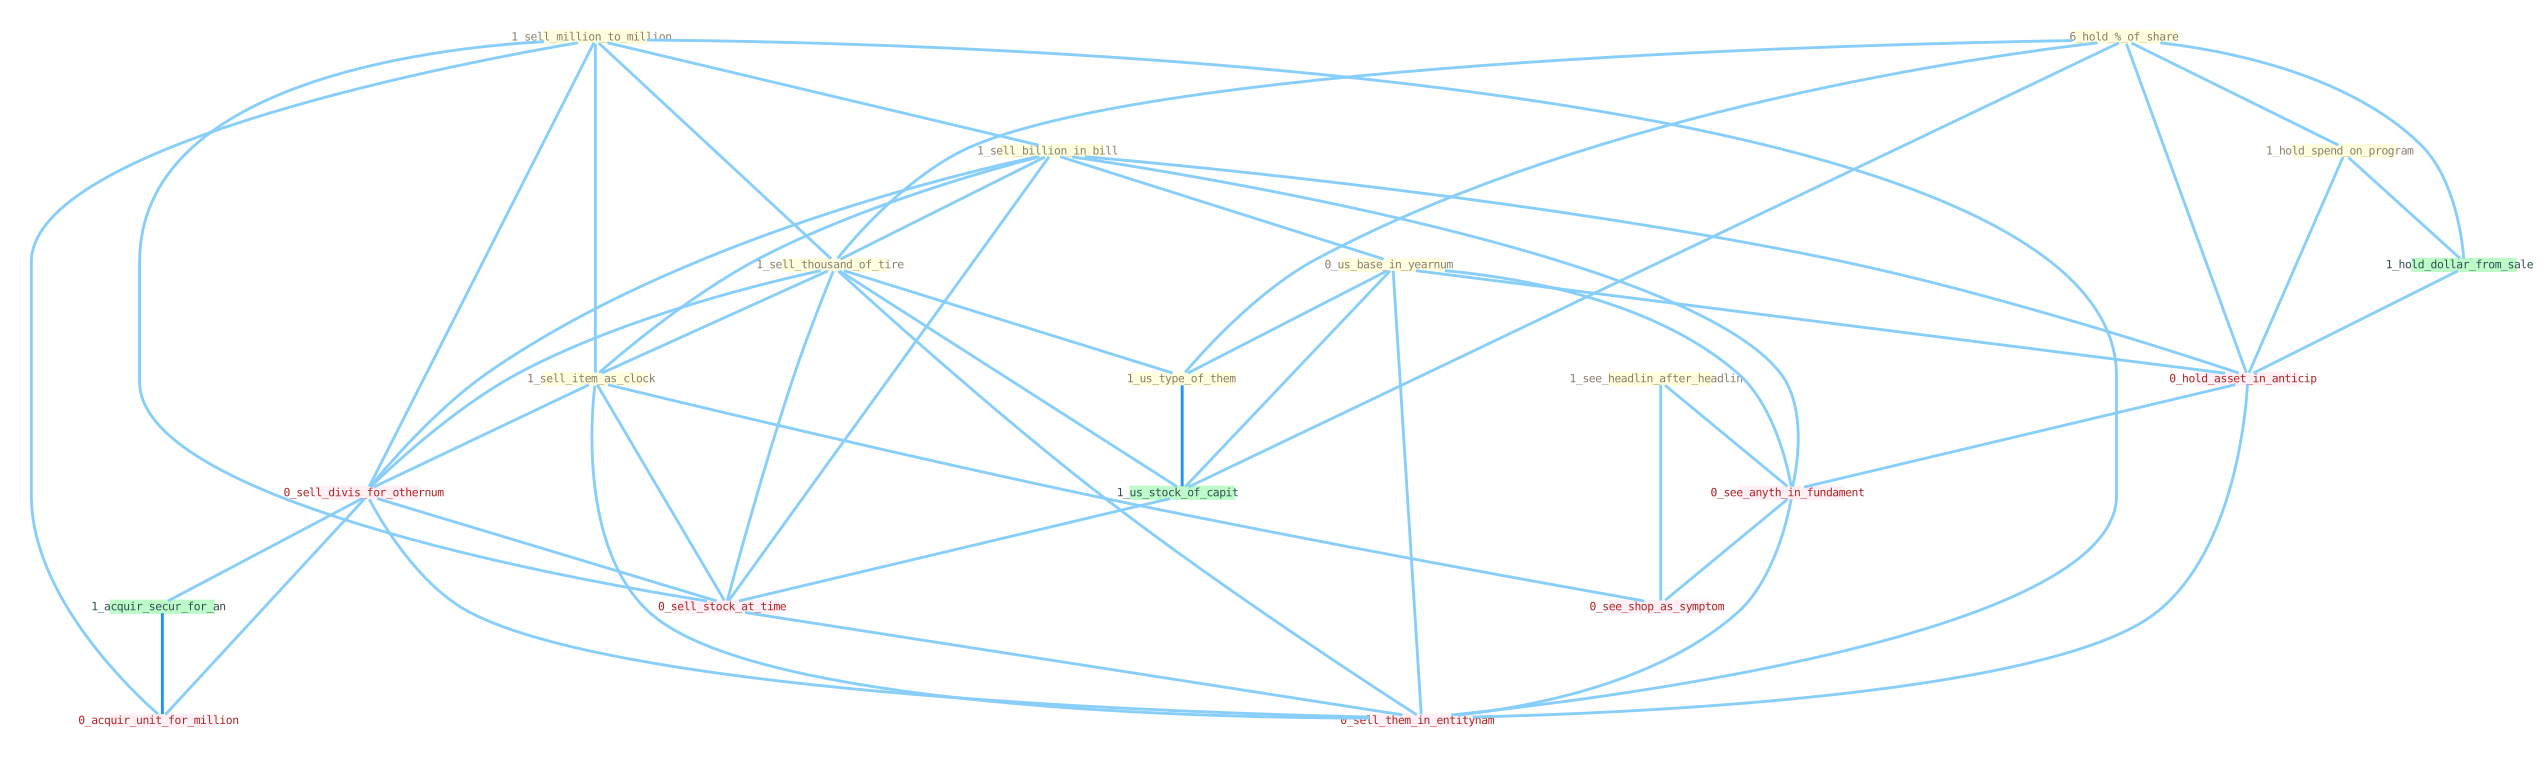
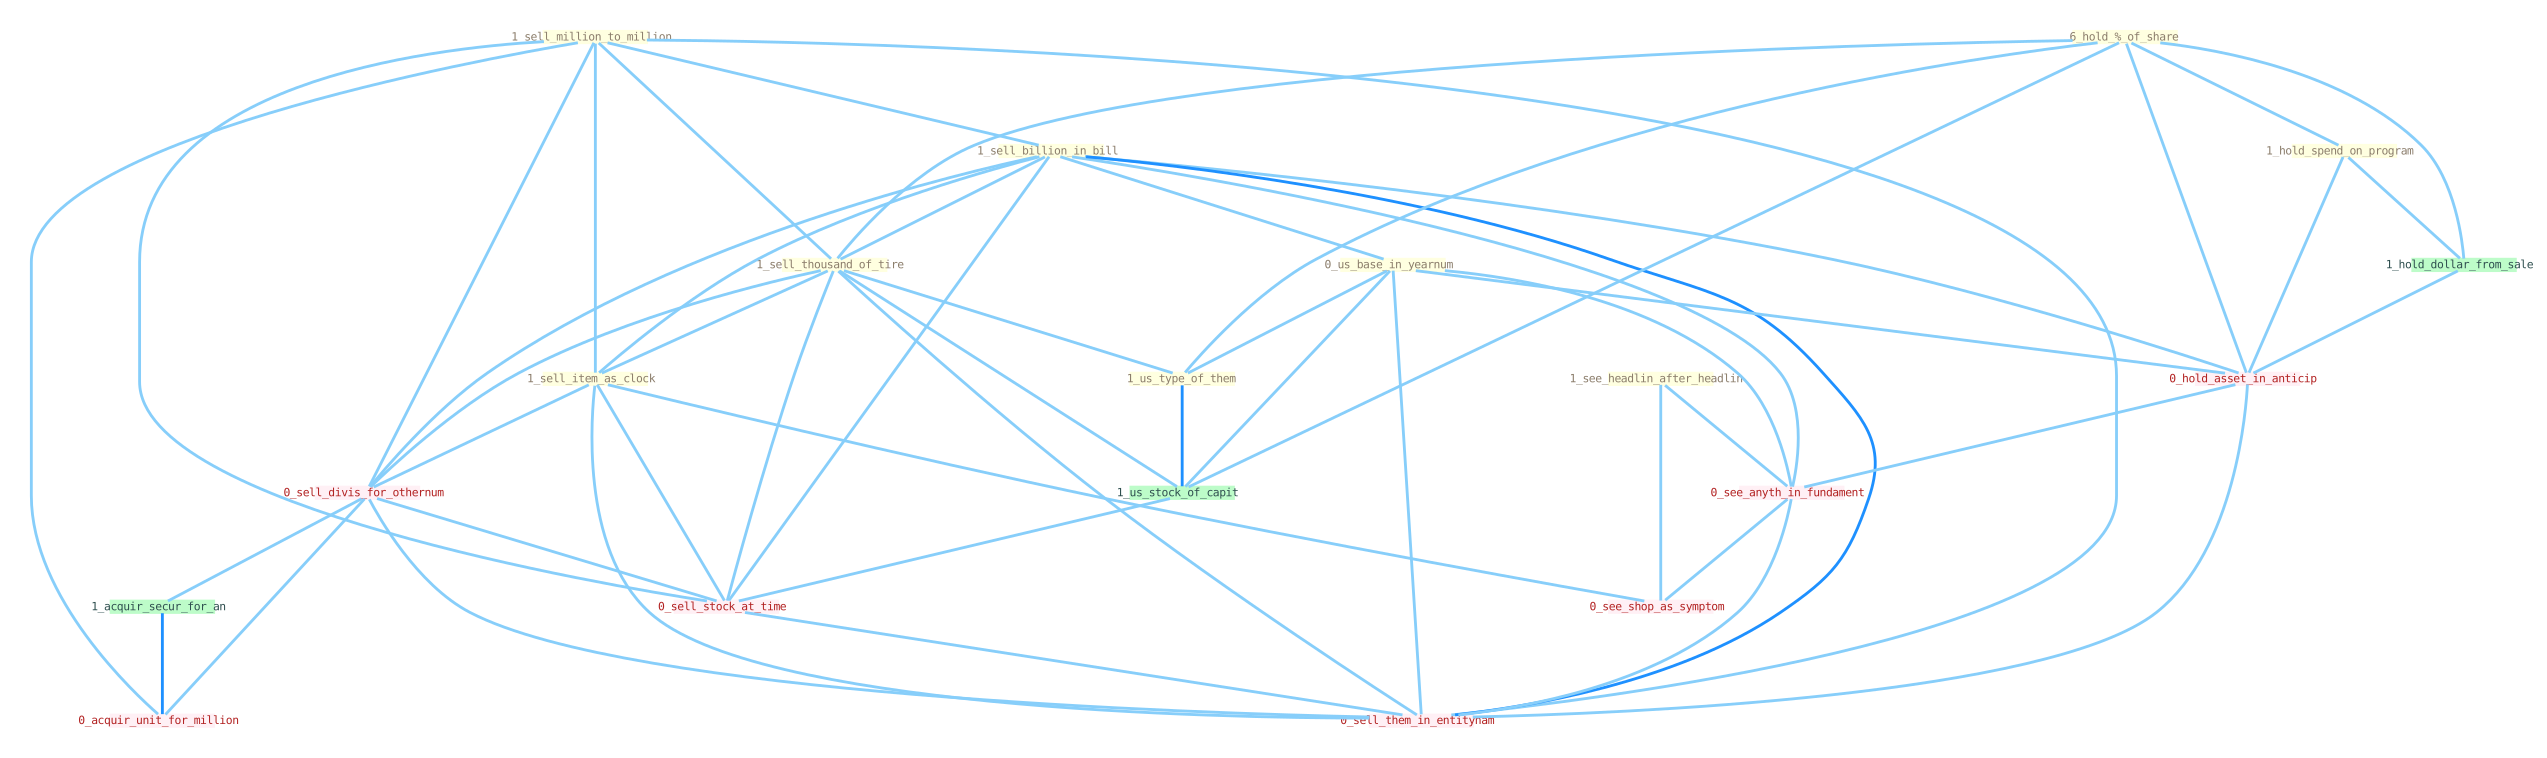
edge "1_sell_billion_in_bill" -- "0_sell_them_in_entitynam": added
